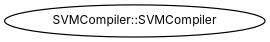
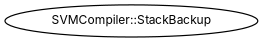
node "SVMCompiler::SVMCompiler": label "SVMCompiler::SVMCompiler" -> "SVMCompiler::StackBackup"
